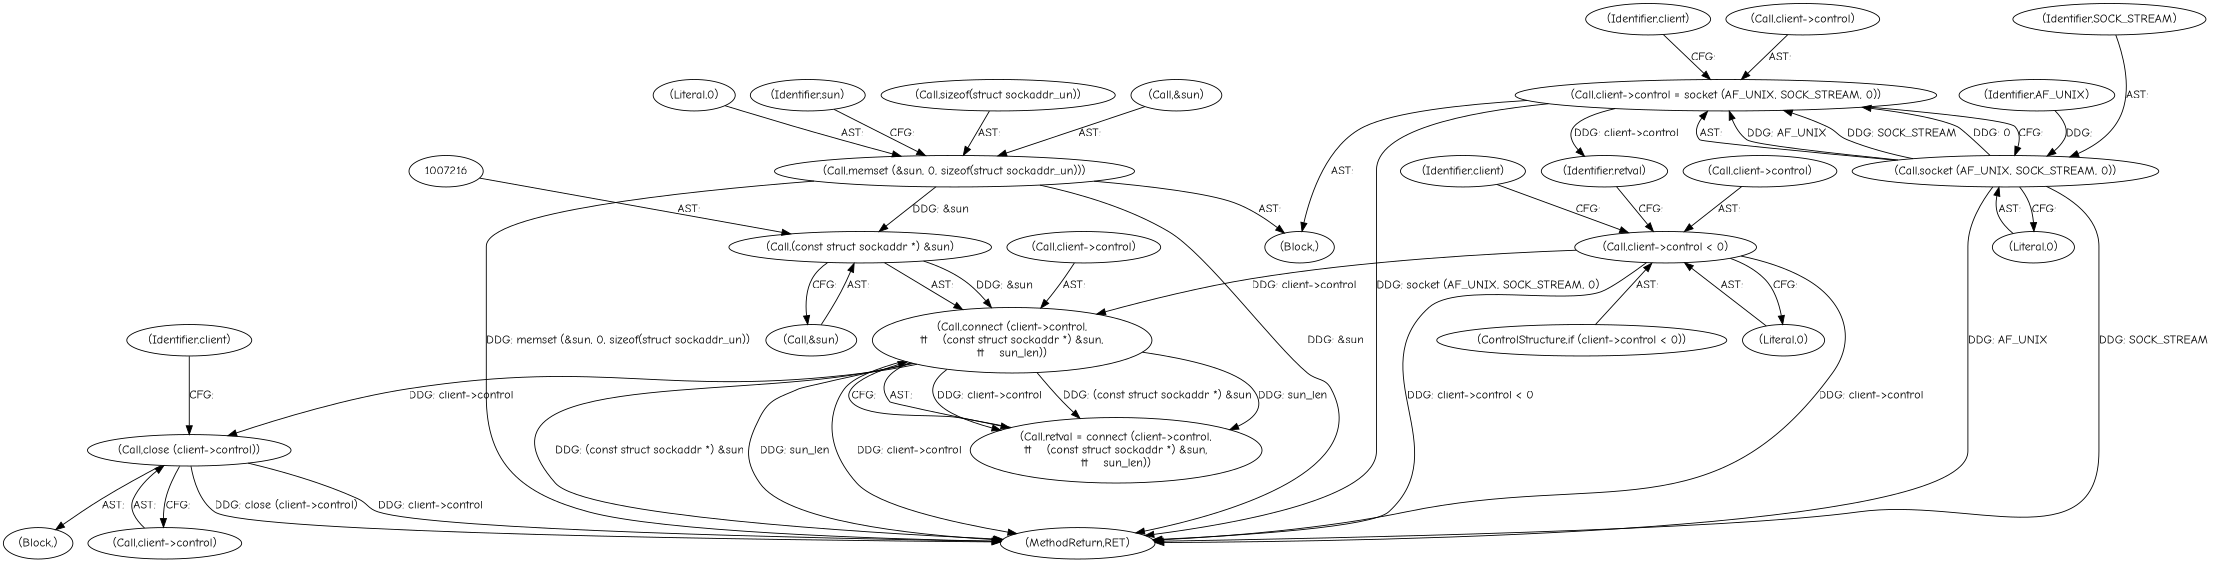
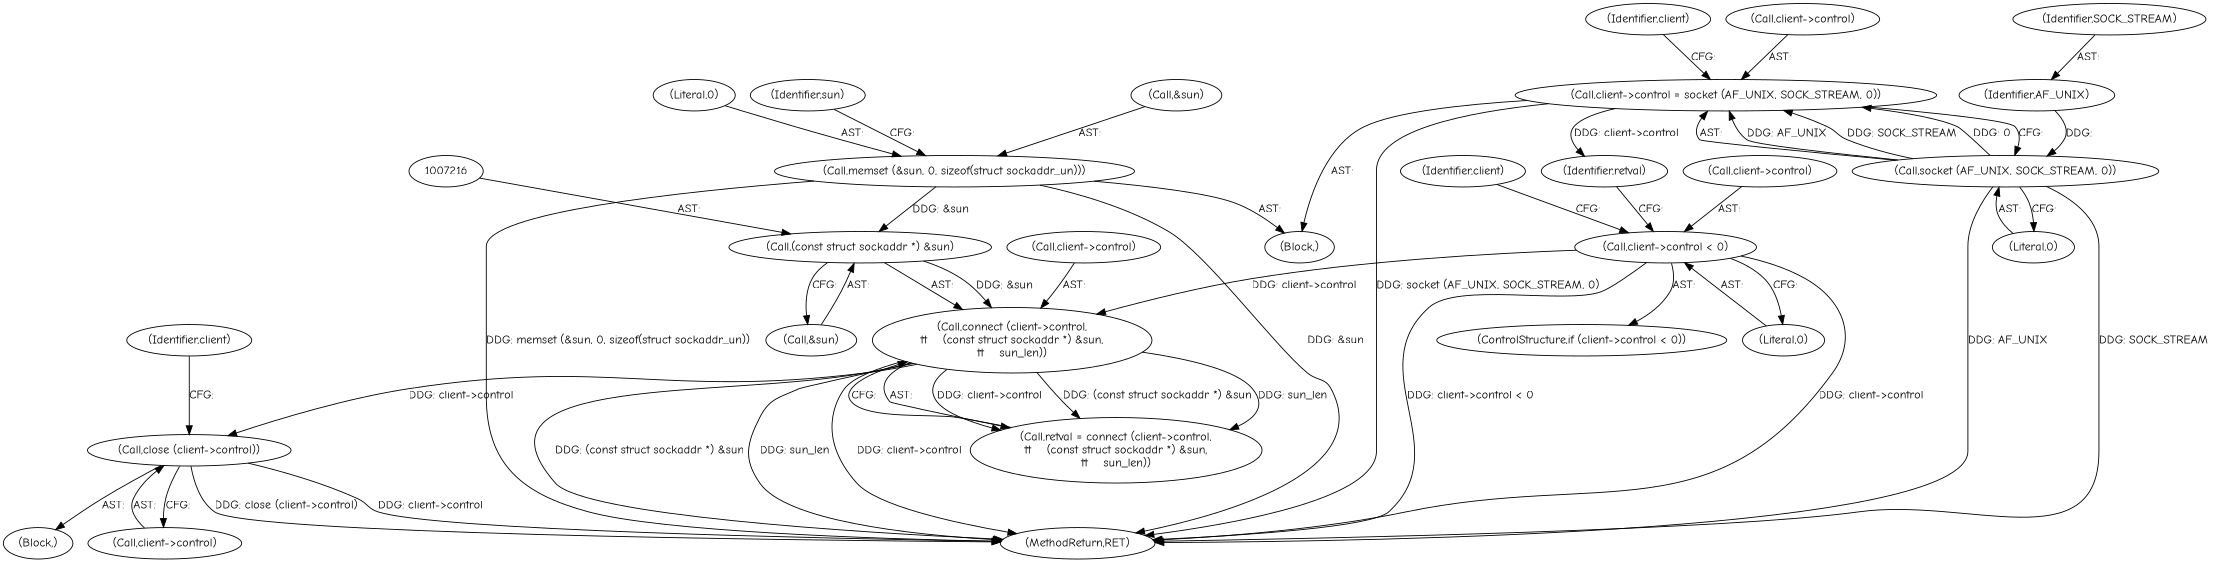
node "(Call,sizeof(struct sockaddr_un))": removed
edge "(Identifier,SOCK_STREAM)" -> "(Call,socket (AF_UNIX, SOCK_STREAM, 0))": now "(Identifier,SOCK_STREAM)" -> "(Identifier,AF_UNIX)"
edge "(ControlStructure,if (client->control < 0))" -> "(Call,client->control < 0)": reversed
